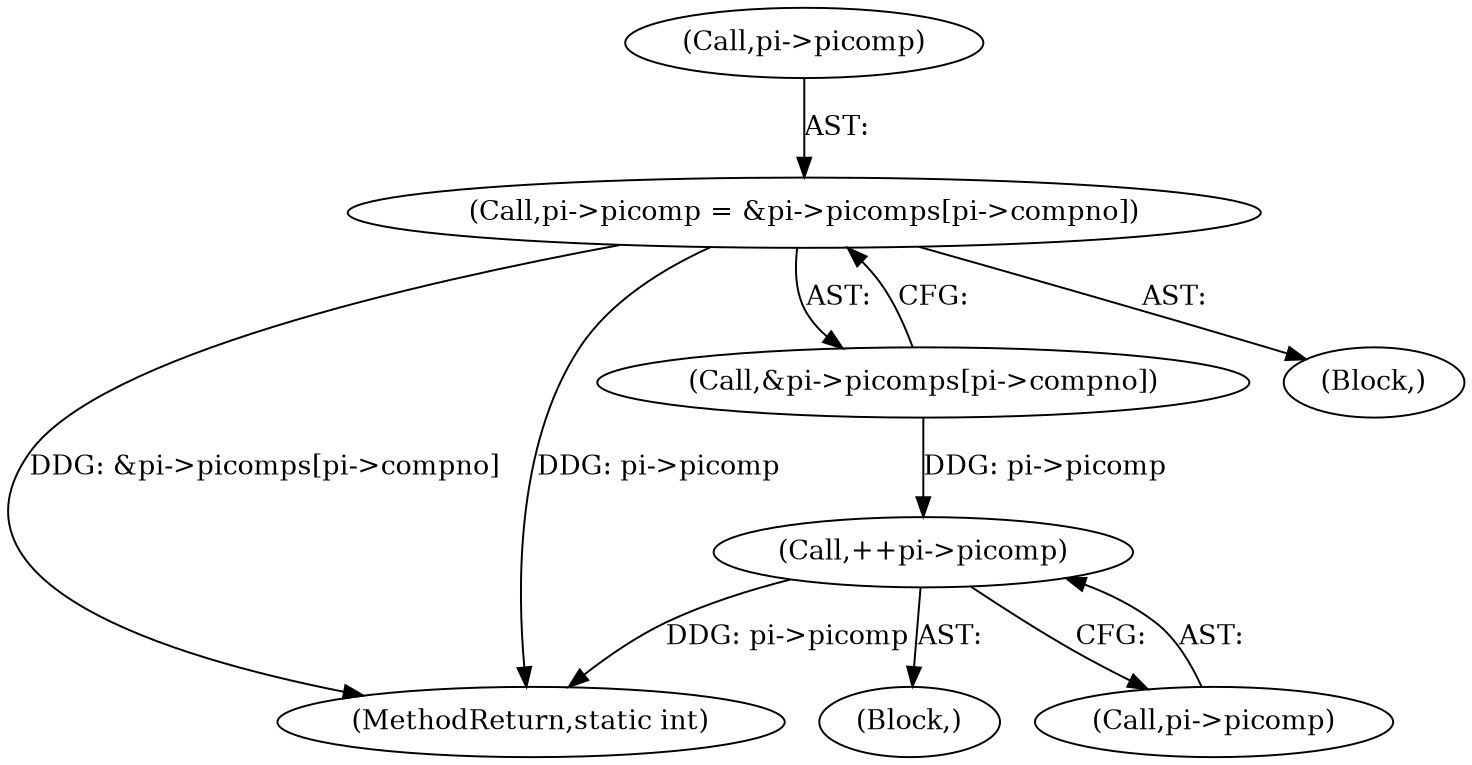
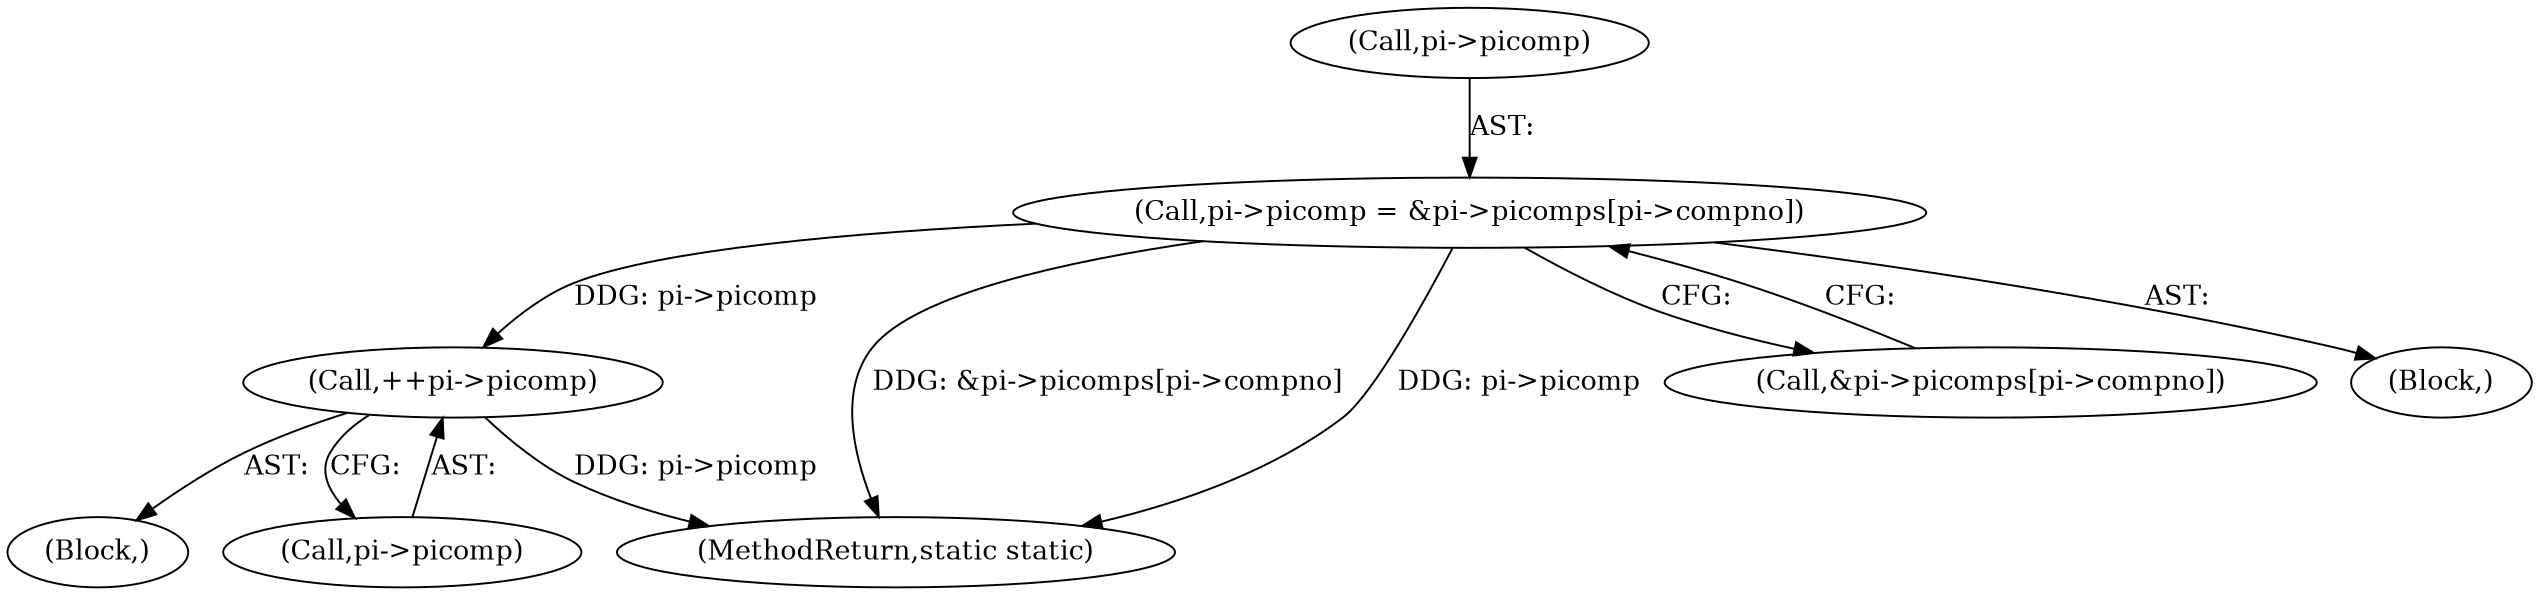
edge "(Call,pi->picomp = &pi->picomps[pi->compno])" -> "(Call,&pi->picomps[pi->compno])": label "AST: " -> "CFG: "
edge "(Call,&pi->picomps[pi->compno])" -> "(Call,++pi->picomp)": now "(Call,pi->picomp = &pi->picomps[pi->compno])" -> "(Call,++pi->picomp)"
node "(MethodReturn,static int)": label "(MethodReturn,static int)" -> "(MethodReturn,static static)"
